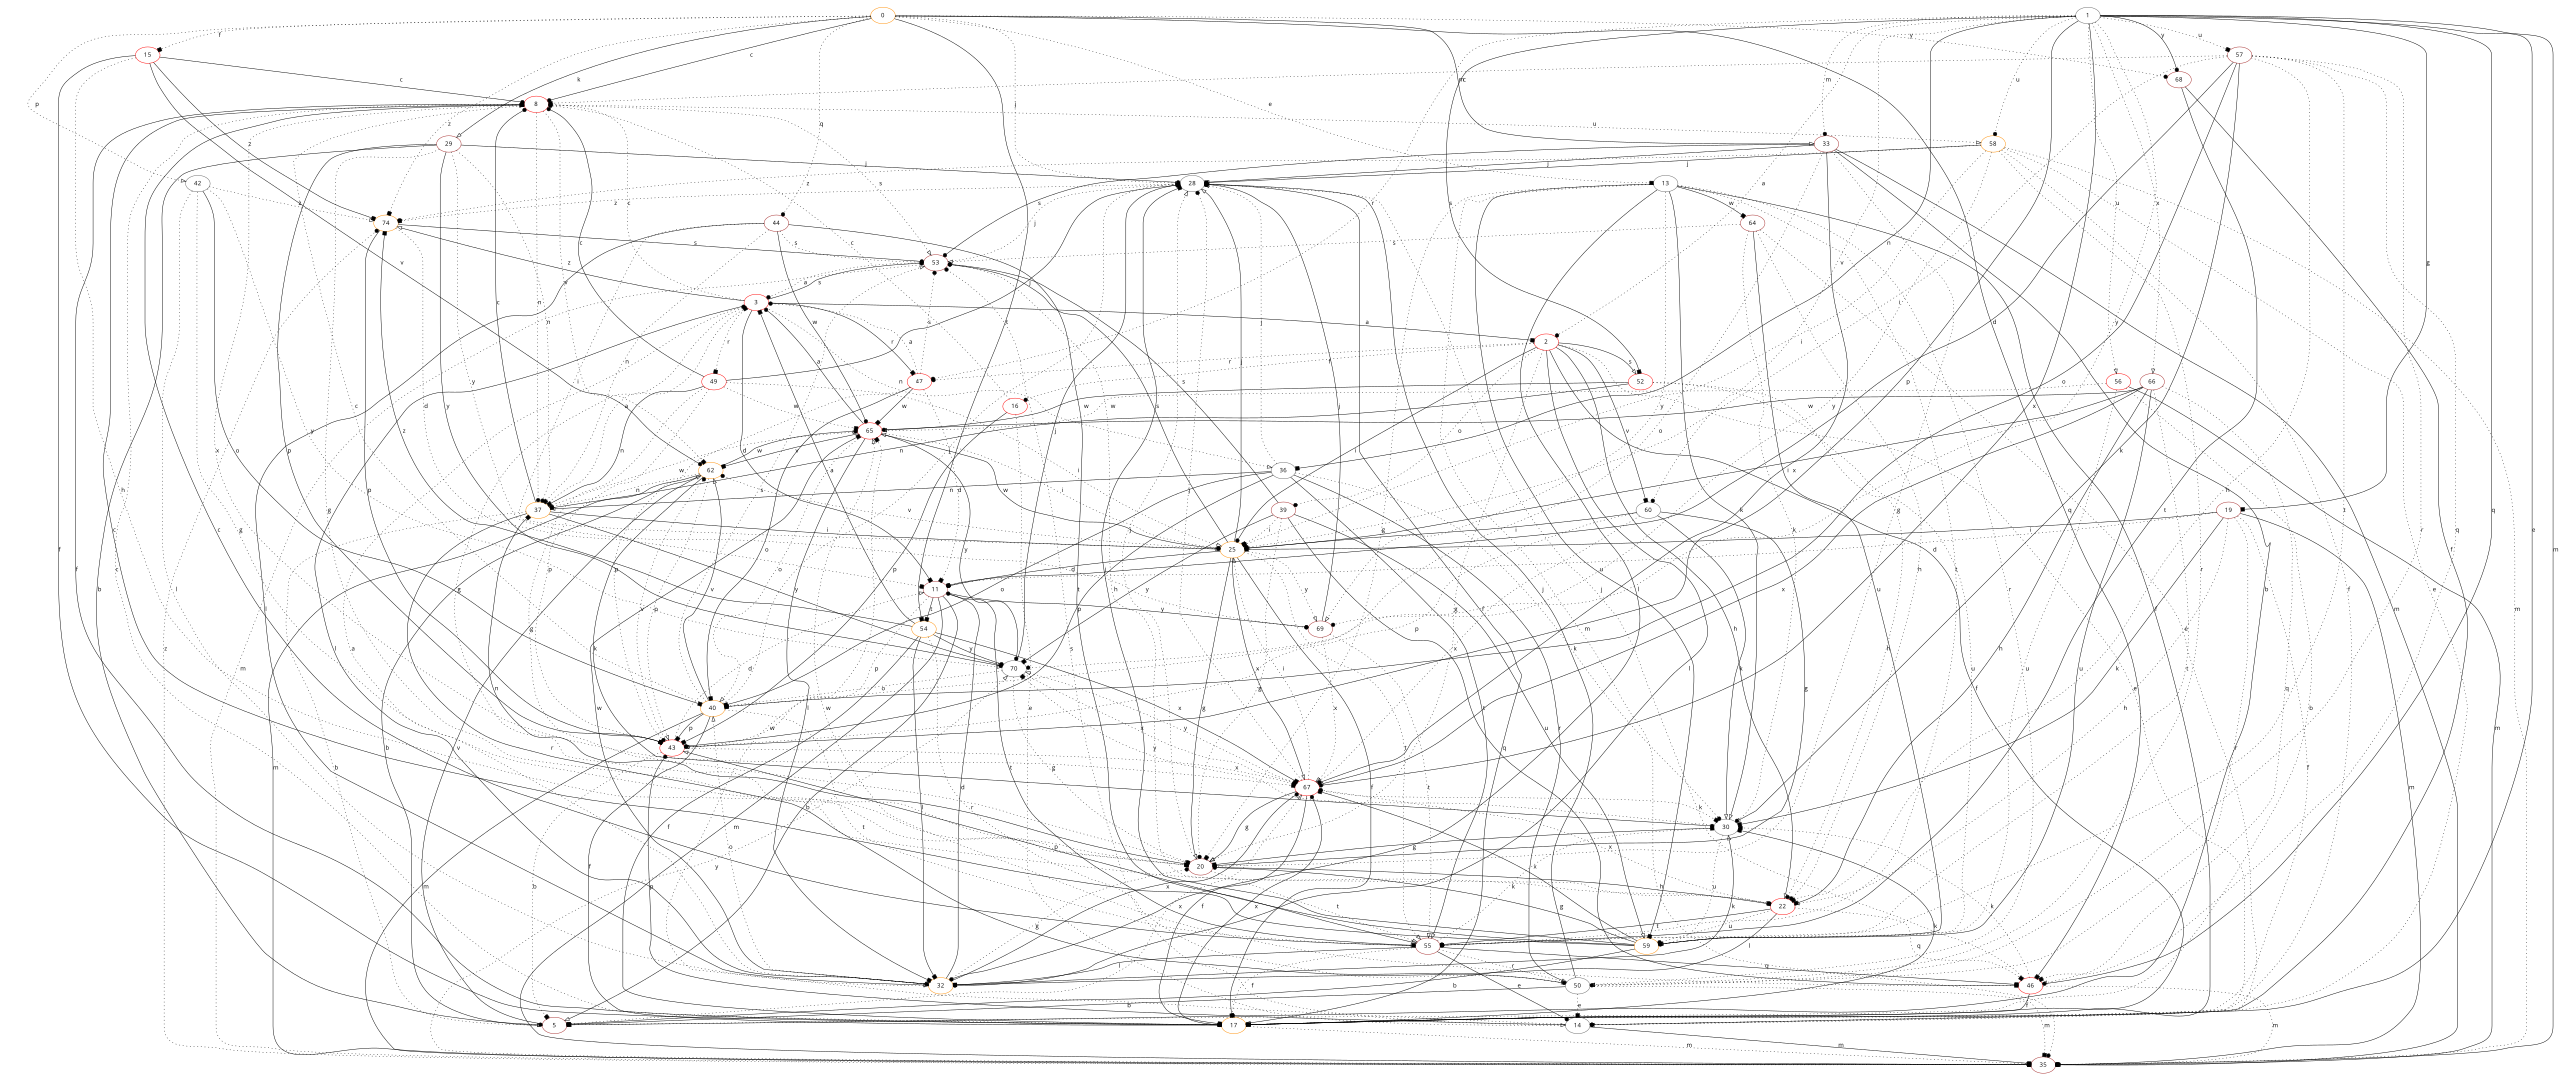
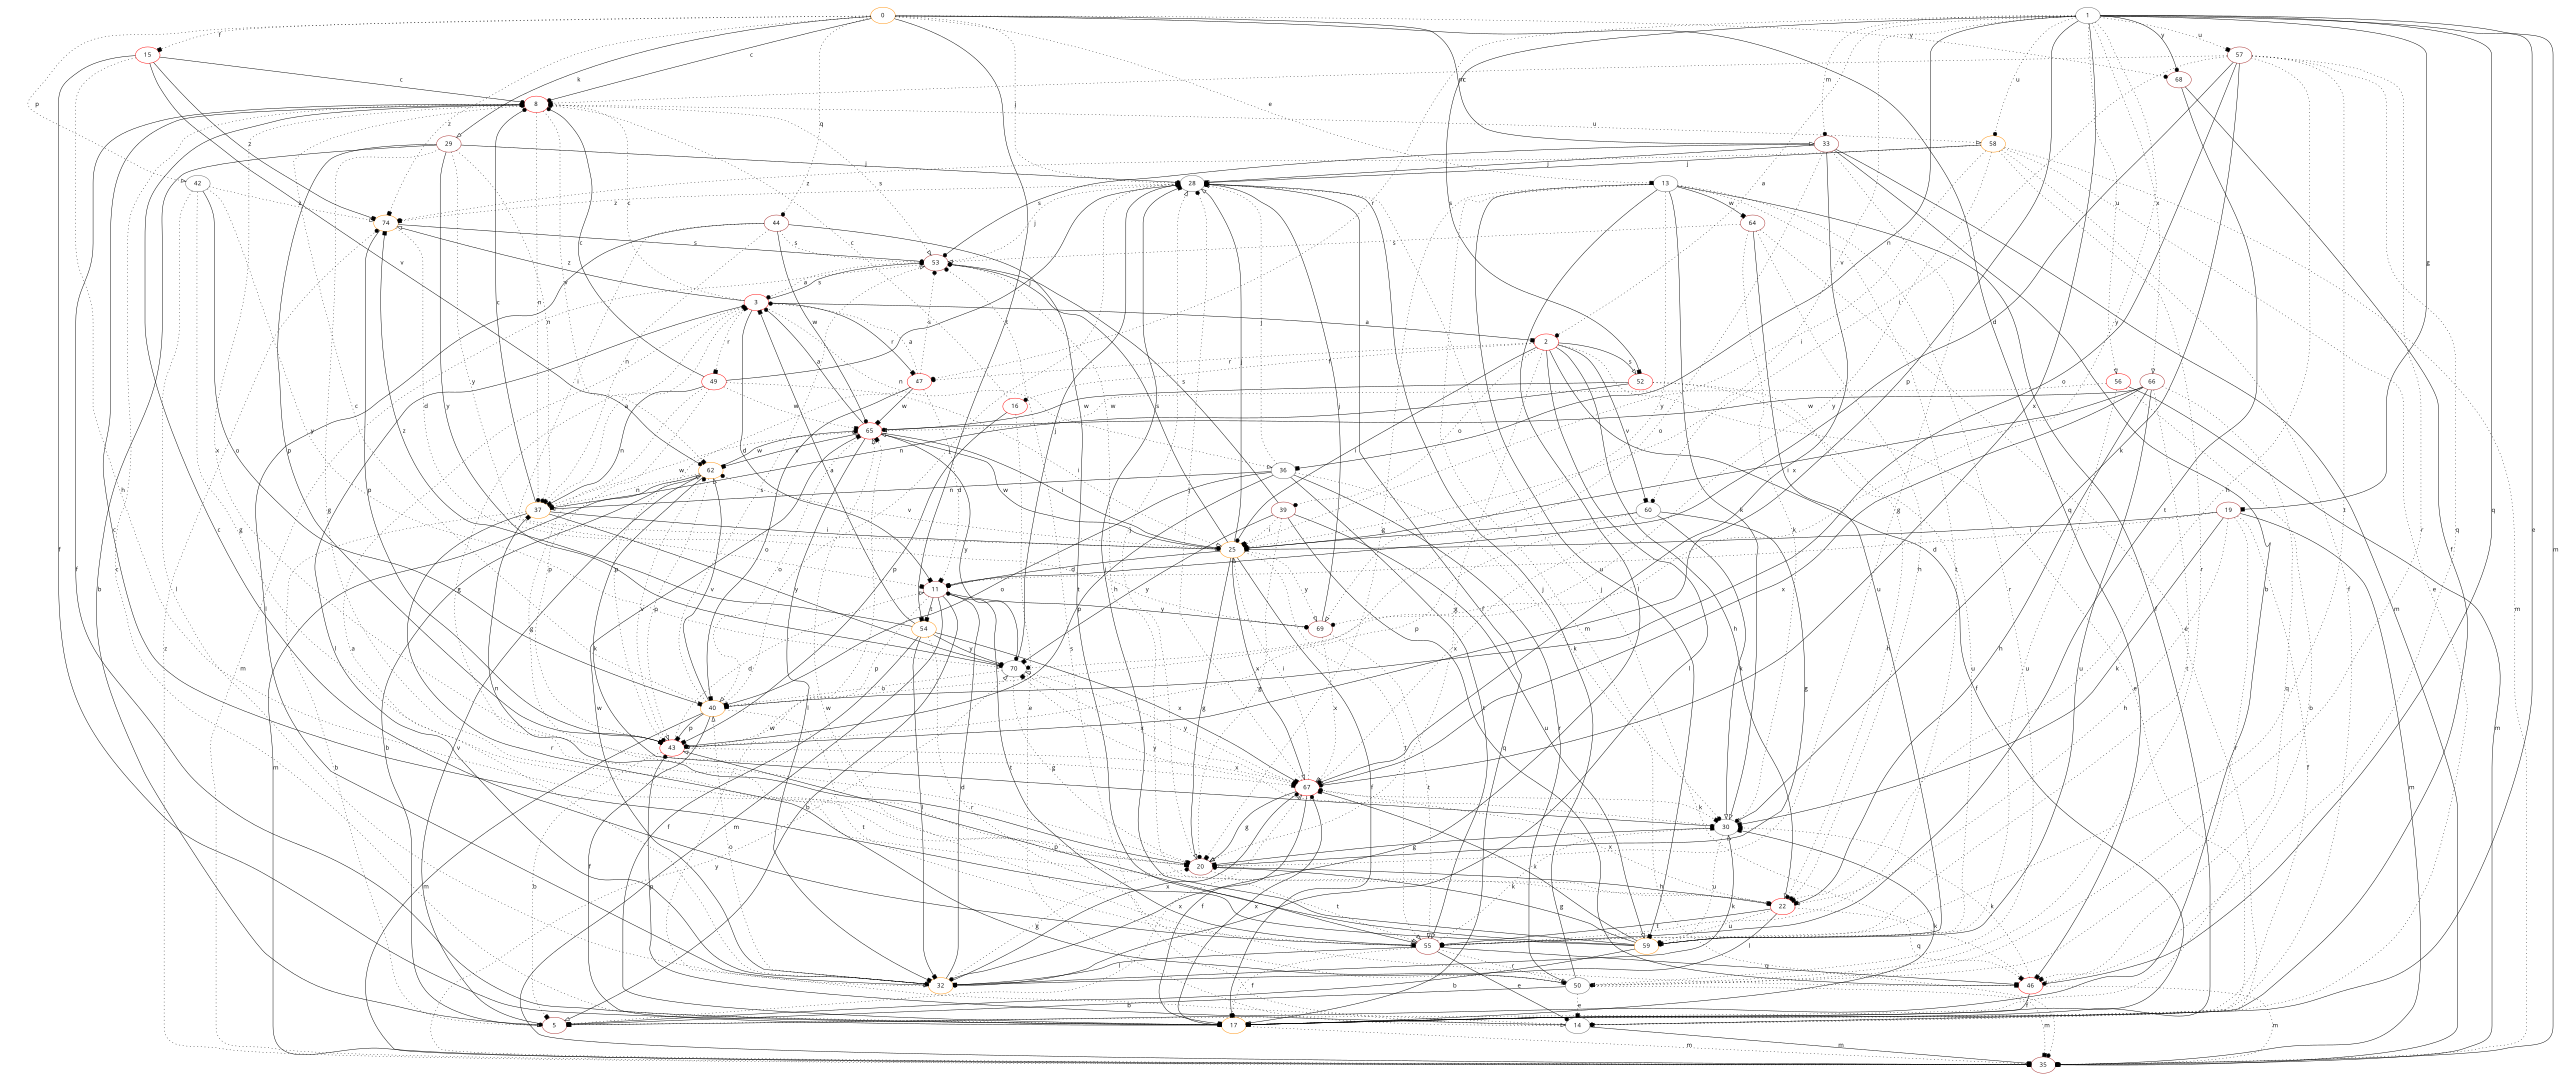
edge "40" -> "8": arrowhead onormal -> dot
edge "65" -> "25": style dotted -> solid
